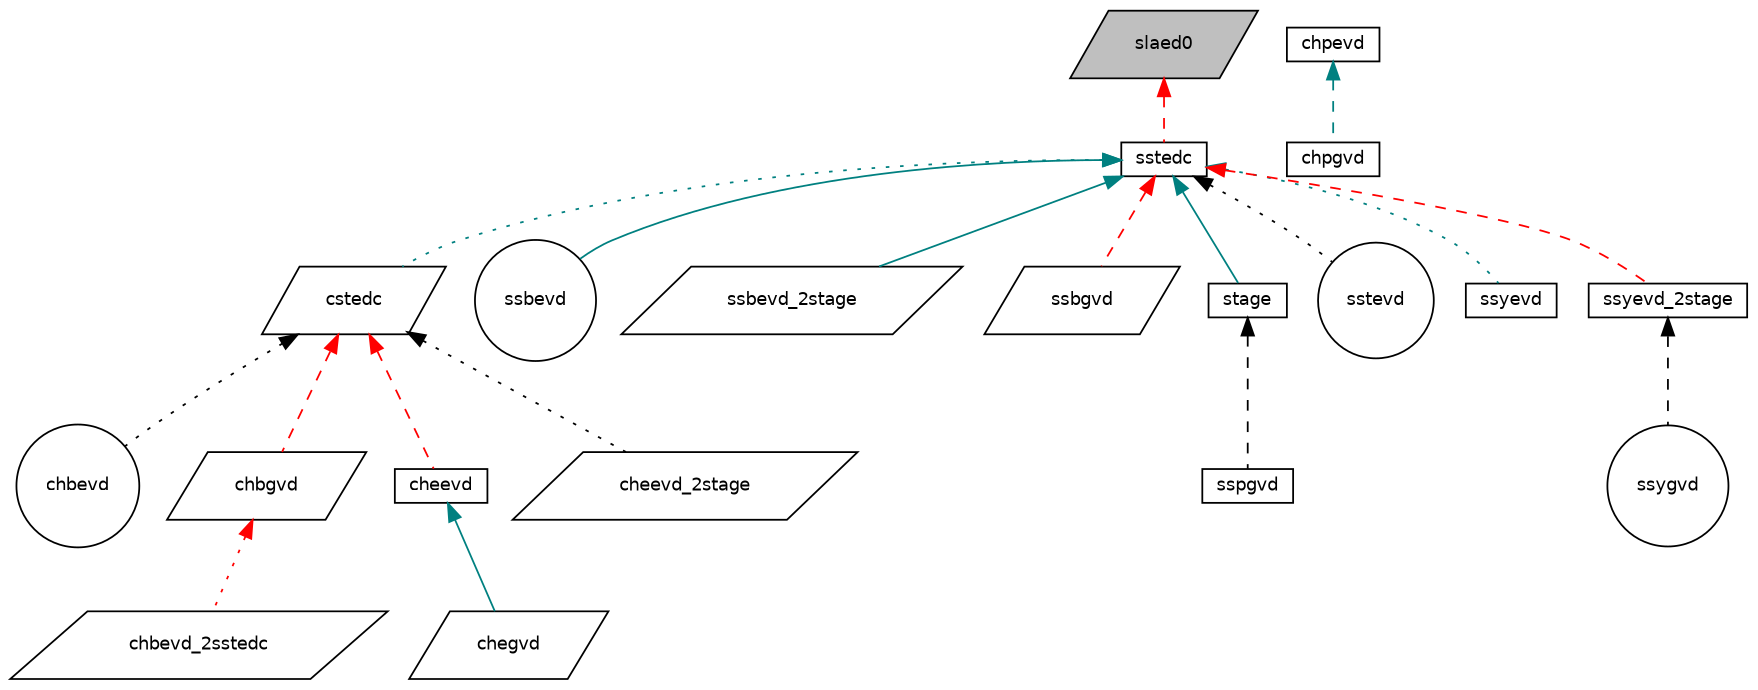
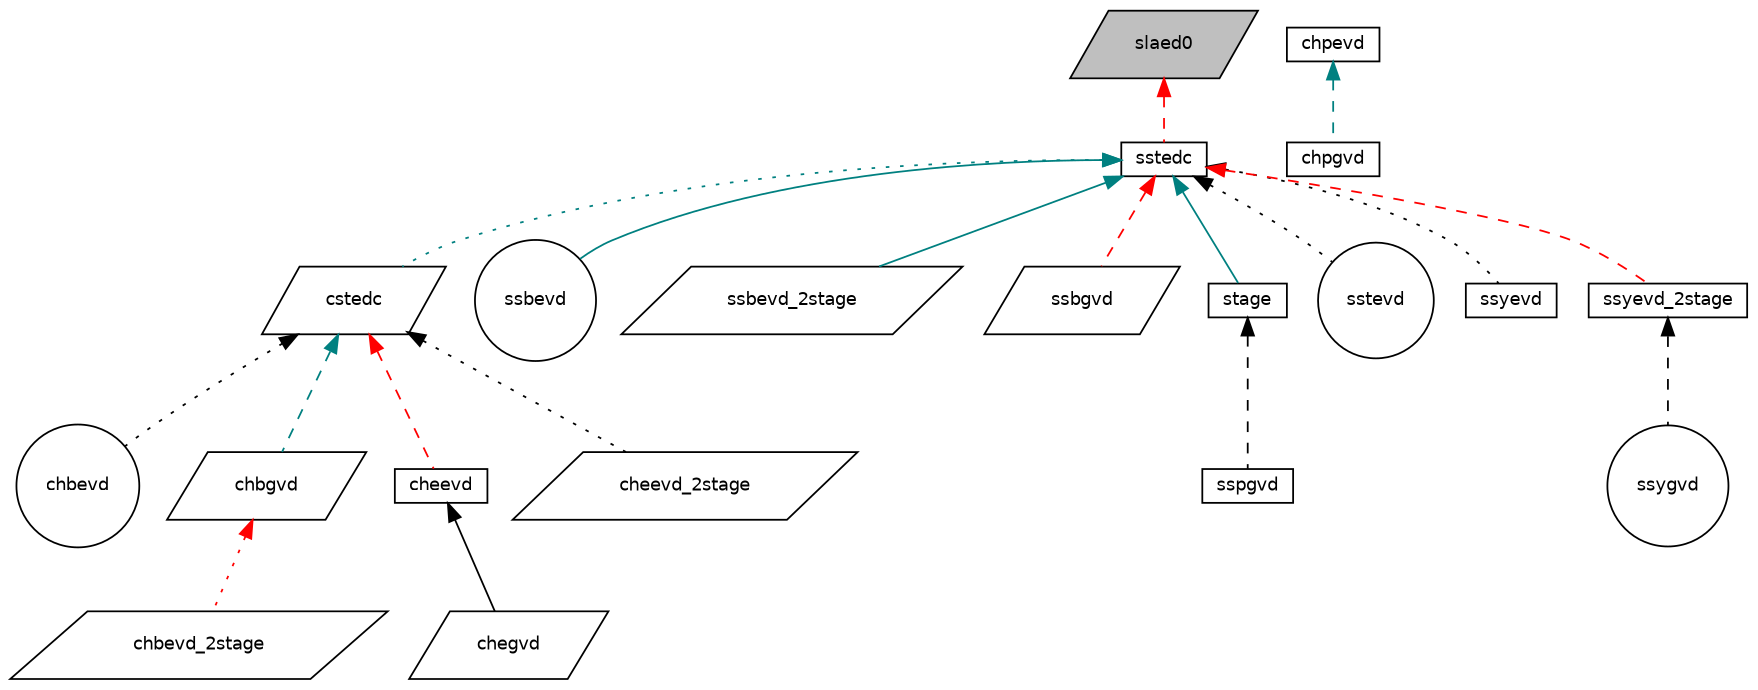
edge "ssyevd" -> "sstedc": color teal -> black
edge "chbgvd" -> "cstedc": color red -> teal
edge "chegvd" -> "cheevd": color teal -> black
node "chbevd_2sstedc": label "chbevd_2sstedc" -> "chbevd_2stage"
